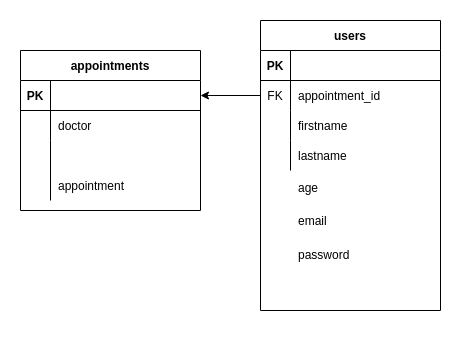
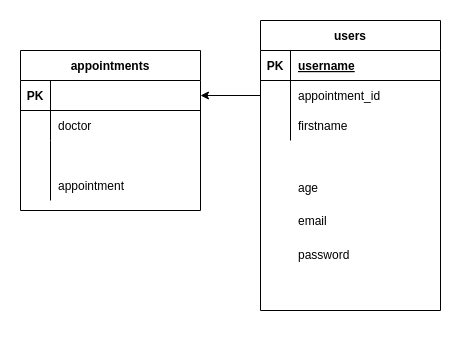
node "username": added
node "FK": removed
node "lastname": removed
